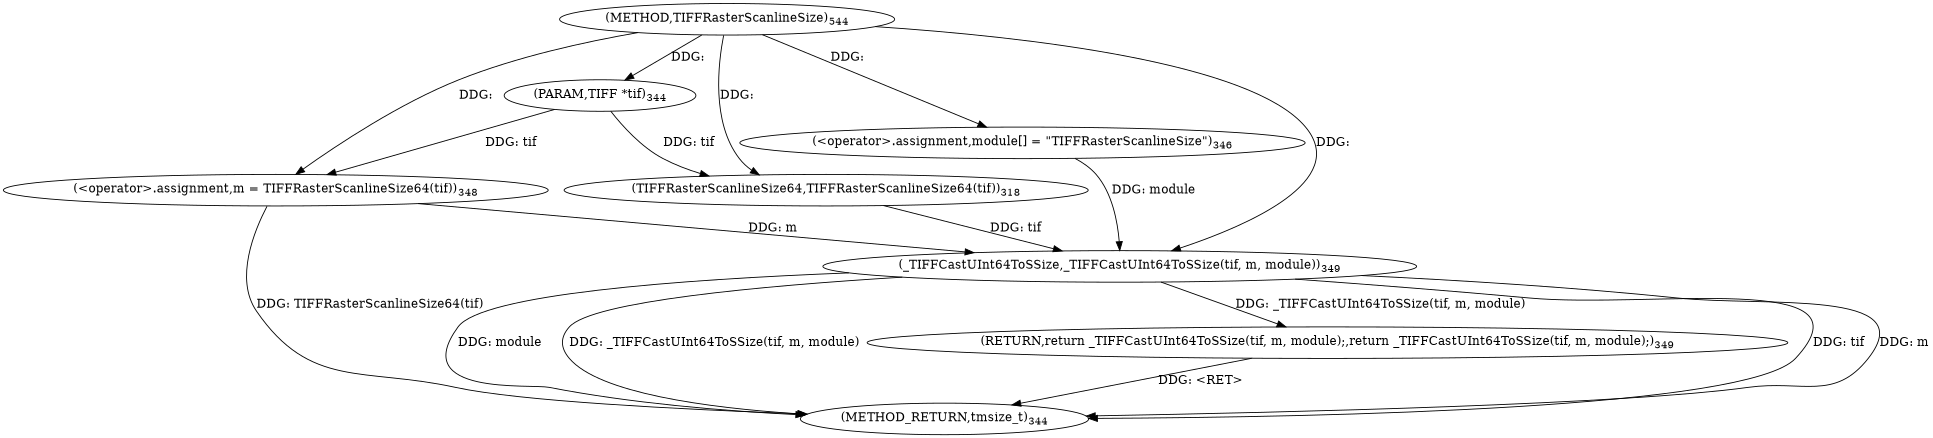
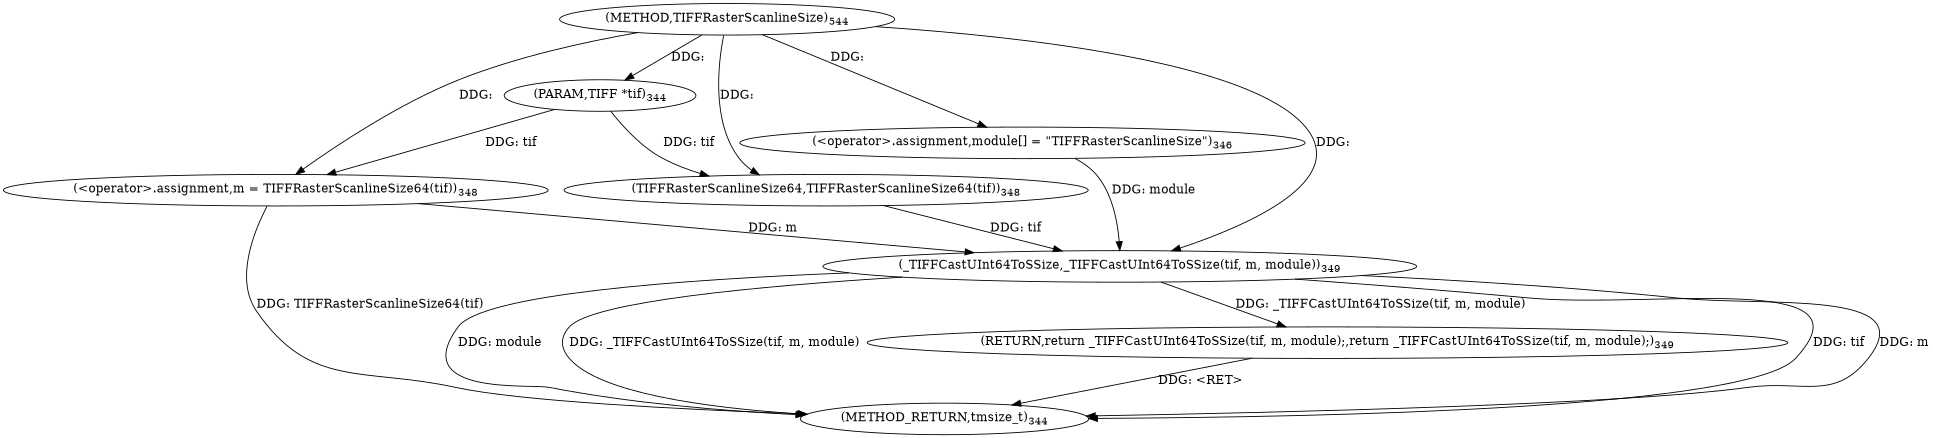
node "(TIFFRasterScanlineSize64,TIFFRasterScanlineSize64(tif))": text "318" -> "348"
